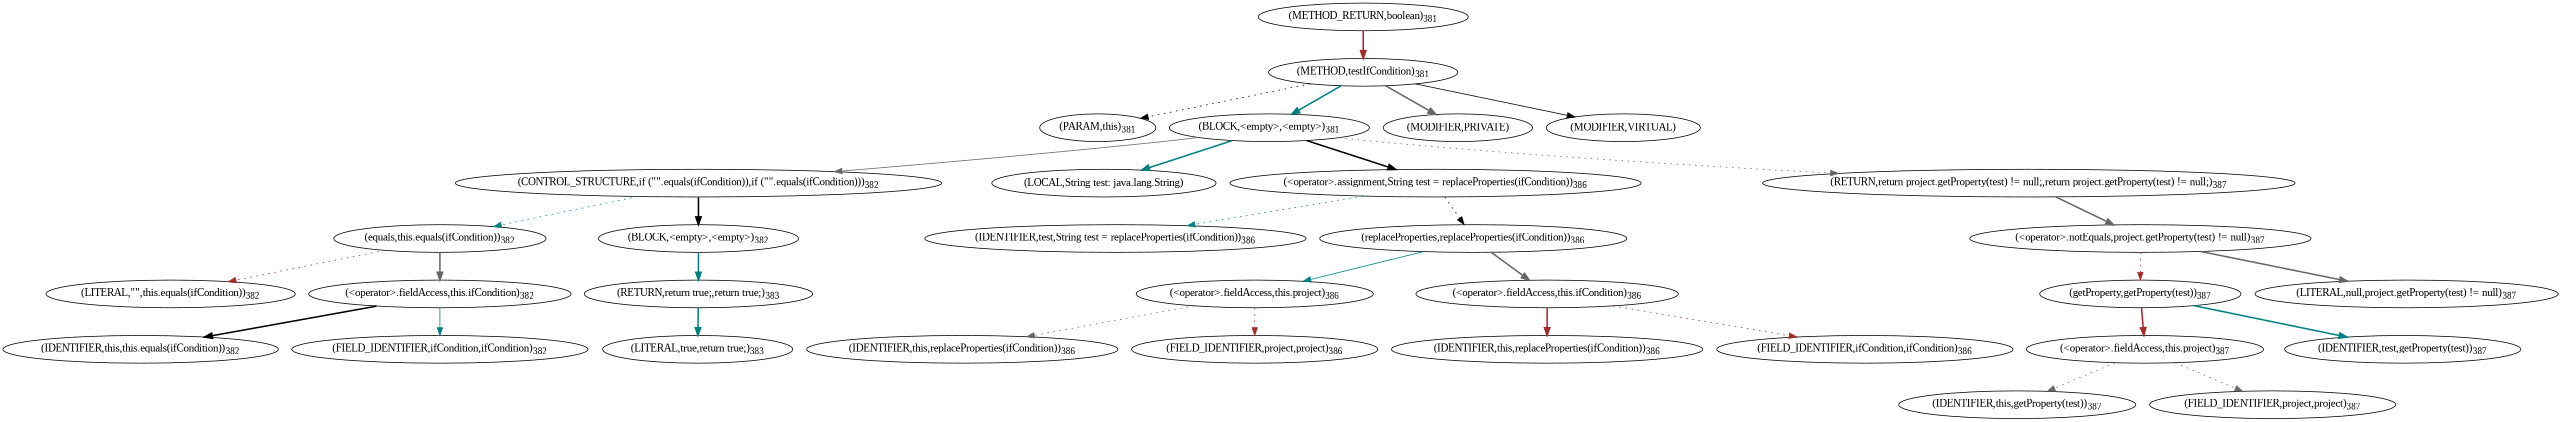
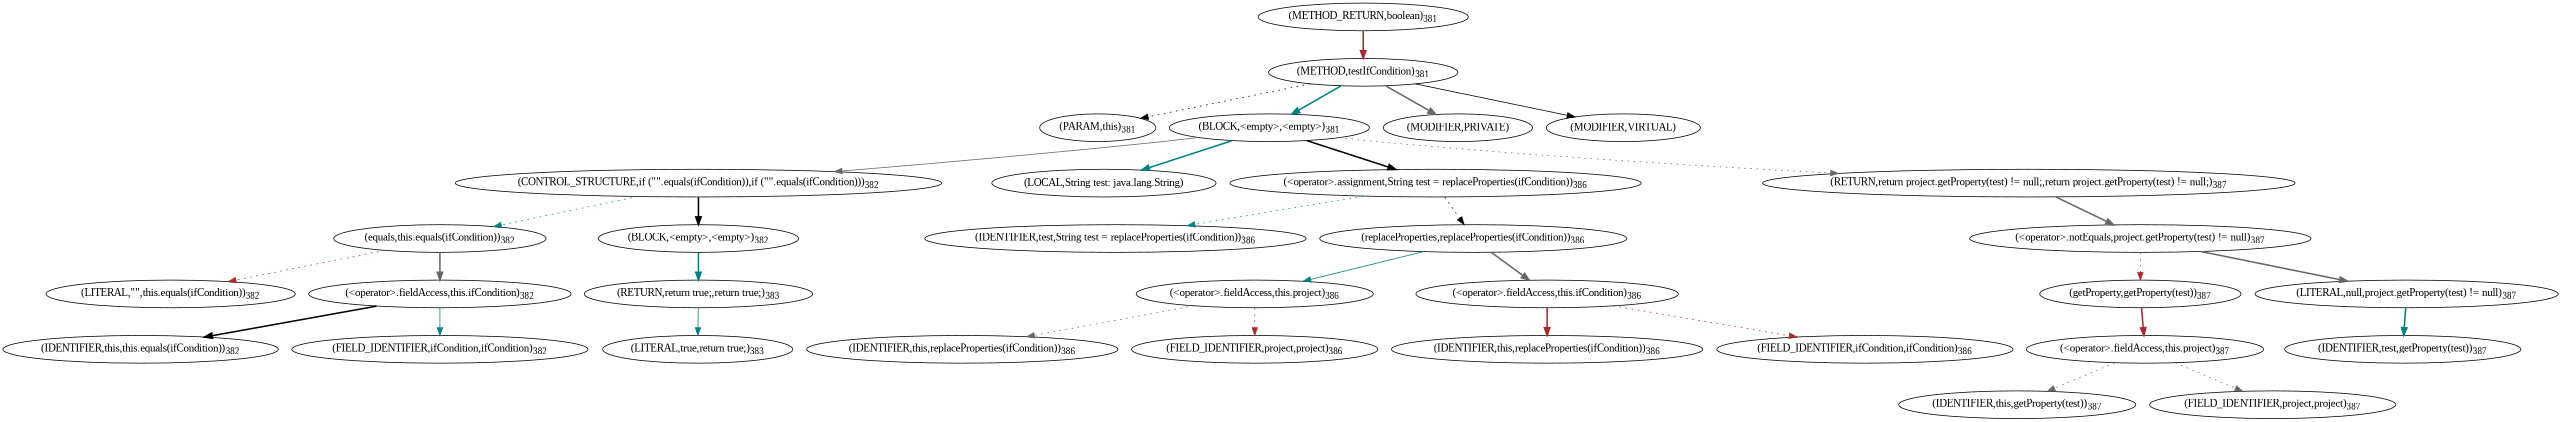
edge "(RETURN,return true;,return true;)" -> "(LITERAL,true,return true;)": style bold -> solid
edge "(getProperty,getProperty(test))" -> "(IDENTIFIER,test,getProperty(test))": now "(LITERAL,null,project.getProperty(test) != null)" -> "(IDENTIFIER,test,getProperty(test))"
